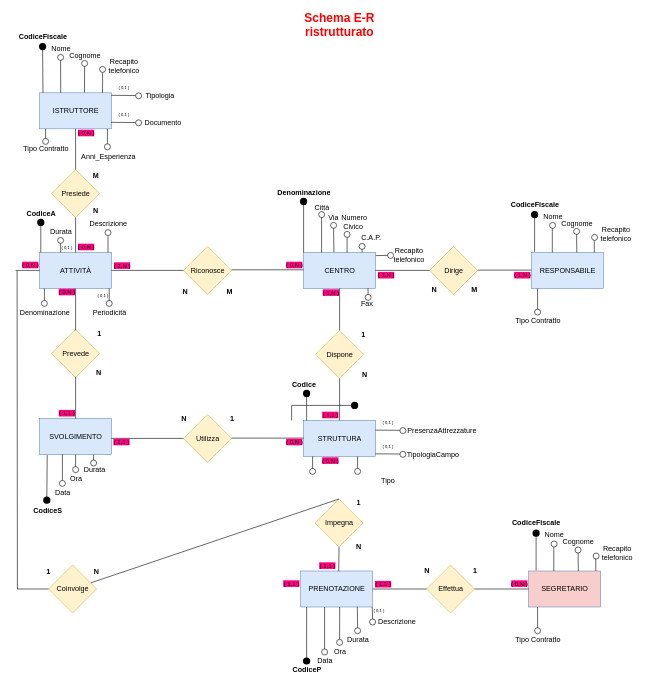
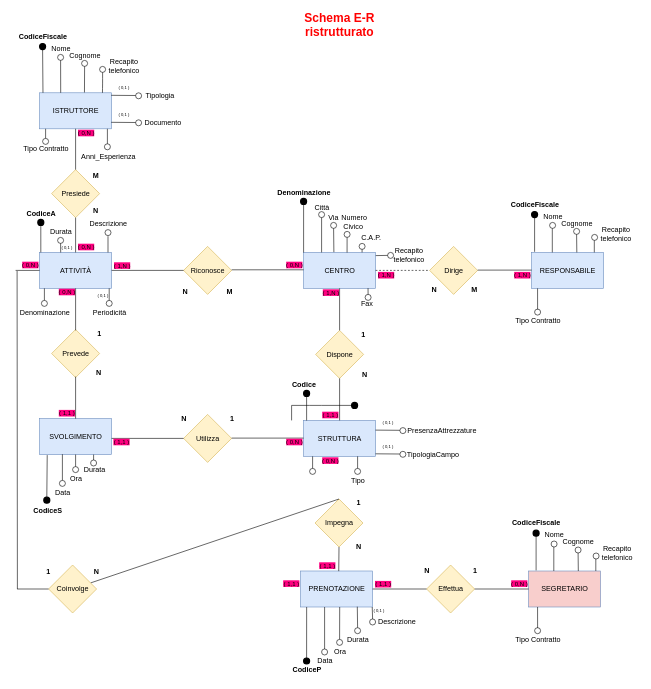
edge "CENTRO" -- "Dirige": style solid -> dashed
node "Tipo": moved (388, 480) -> (358, 480)
